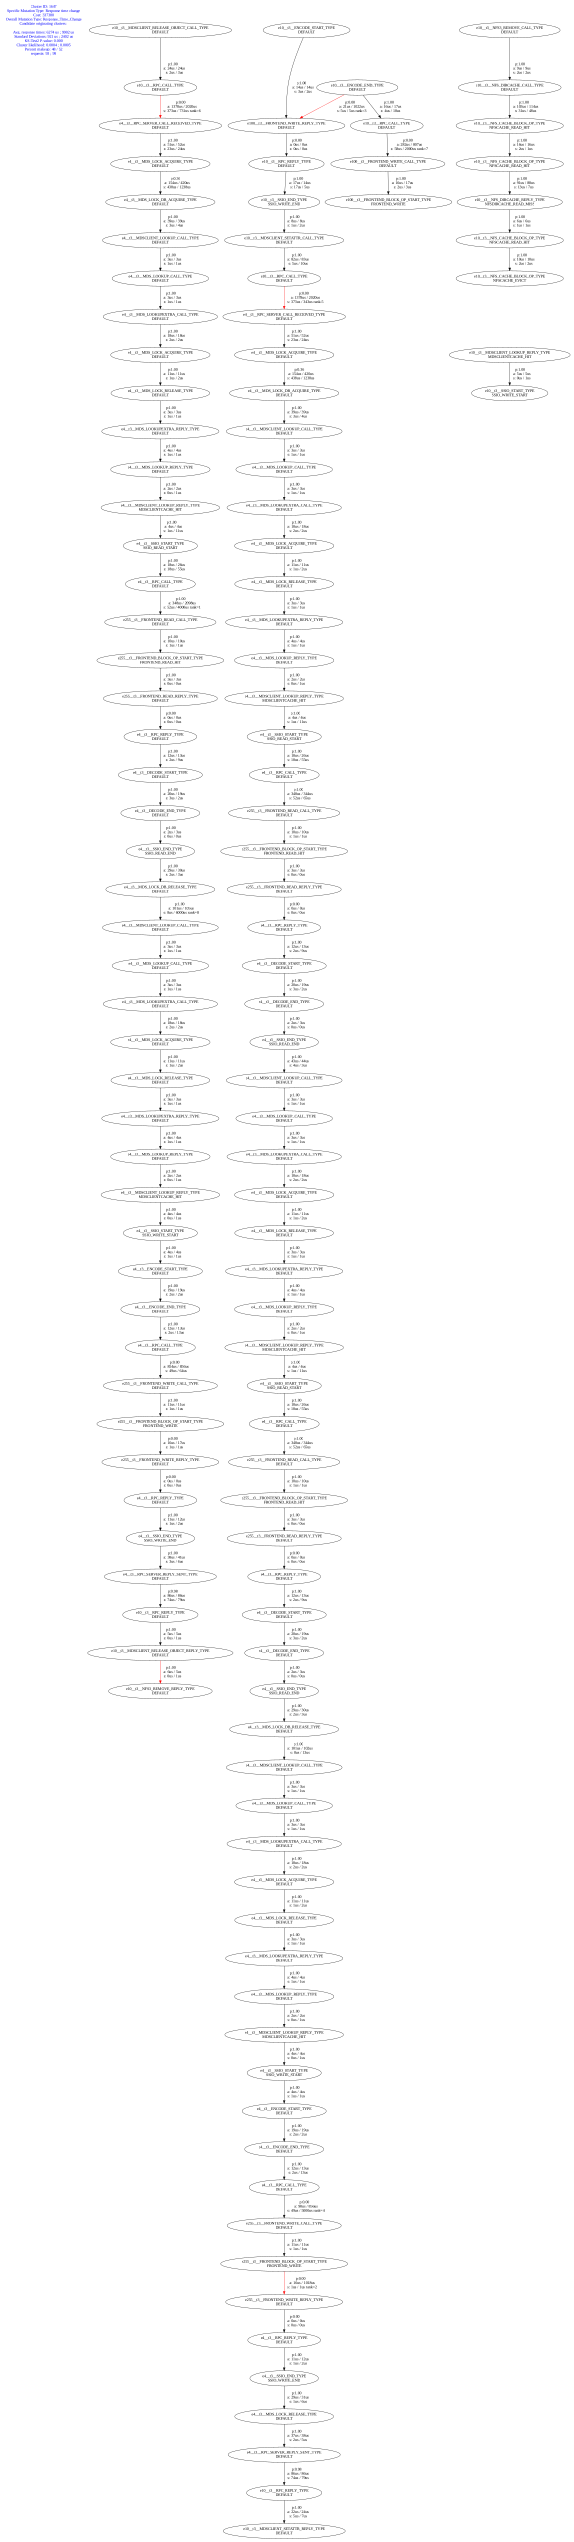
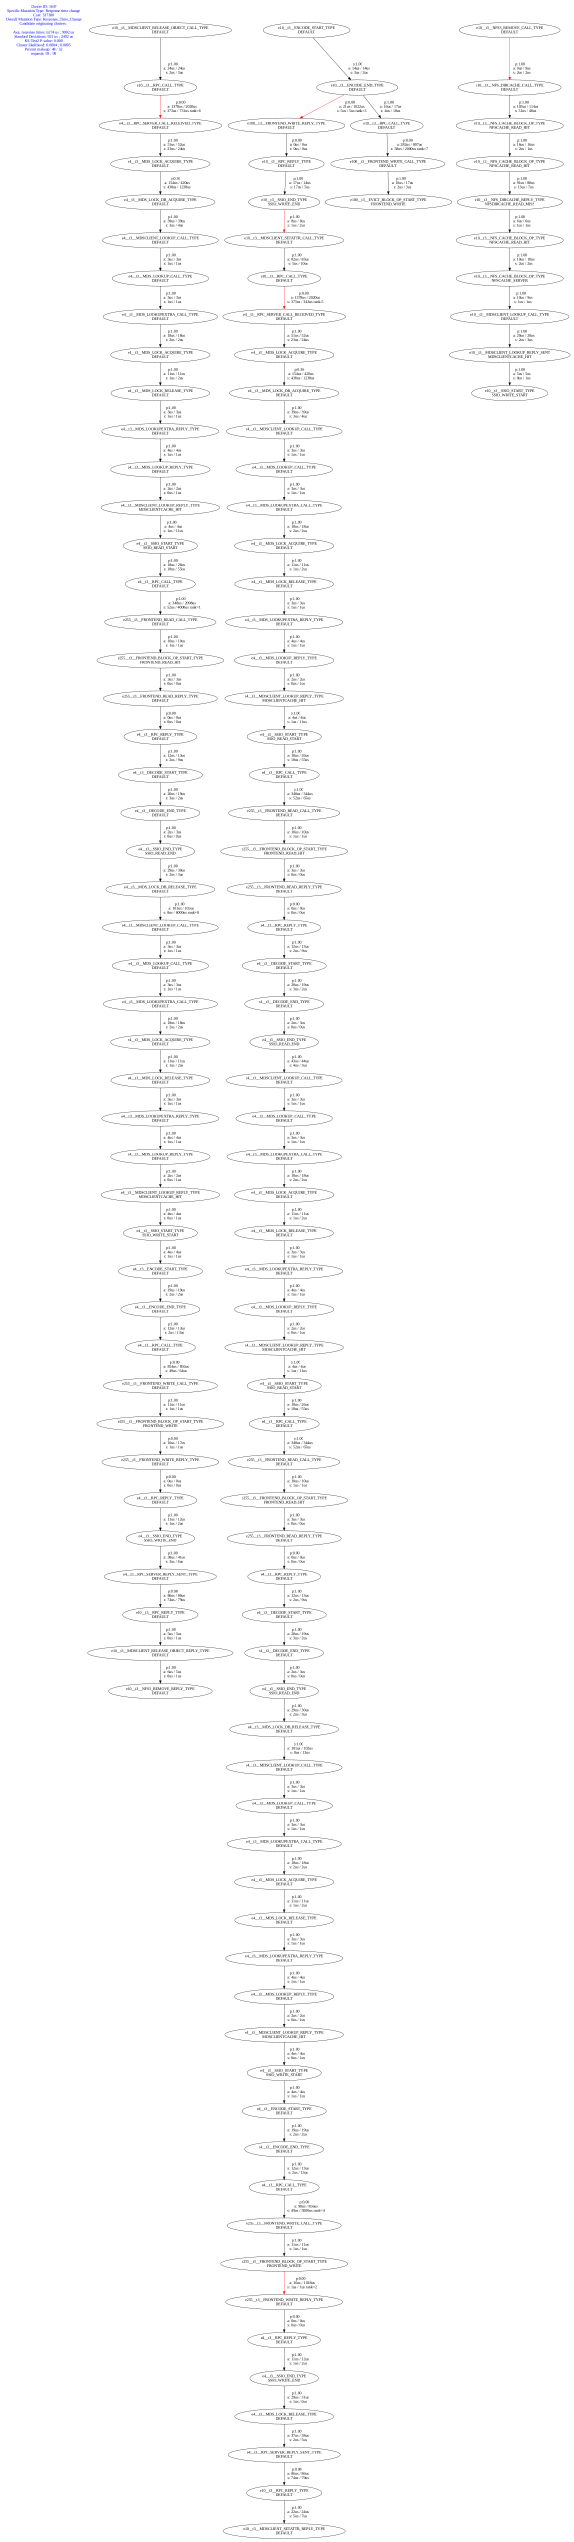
edge "e10__t3__NFS3_REMOVE_CALL_TYPE DEFAULT" -> "e10__t3__NFS_DIRCACHE_CALL_TYPE DEFAULT": color black -> red
edge "e10__t3__ENCODE_START_TYPE DEFAULT" -> "e100__t3__FRONTEND_WRITE_REPLY_TYPE DEFAULT": now "e10__t3__ENCODE_START_TYPE DEFAULT" -> "e10__t3__ENCODE_END_TYPE DEFAULT"
node "e100__t3__FRONTEND_BLOCK_OP_START_TYPE FRONTEND_WRITE": label "e100__t3__FRONTEND_BLOCK_OP_START_TYPE FRONTEND_WRITE" -> "e100__t3__EVICT_BLOCK_OP_START_TYPE FRONTEND_WRITE"
edge "e10__t3__SSIO_END_TYPE SSIO_WRITE_END" -> "e10__t3__MDSCLIENT_SETATTR_CALL_TYPE DEFAULT": color black -> red
node "e10__t3__NFS_CACHE_BLOCK_OP_TYPE NFSCACHE_EVICT": label "e10__t3__NFS_CACHE_BLOCK_OP_TYPE NFSCACHE_EVICT" -> "e10__t3__NFS_CACHE_BLOCK_OP_TYPE NFSCACHE_SERVER"
node "e10__t3__MDSCLIENT_LOOKUP_CALL_TYPE DEFAULT": added
node "e10__t3__MDSCLIENT_LOOKUP_REPLY_TYPE MDSCLIENTCACHE_HIT": label "e10__t3__MDSCLIENT_LOOKUP_REPLY_TYPE MDSCLIENTCACHE_HIT" -> "e10__t3__MDSCLIENT_LOOKUP_REPLY_SENT MDSCLIENTCACHE_HIT"
edge "e10__t3__MDSCLIENT_RELEASE_OBJECT_REPLY_TYPE DEFAULT" -> "e10__t3__NFS3_REMOVE_REPLY_TYPE DEFAULT": color red -> black
